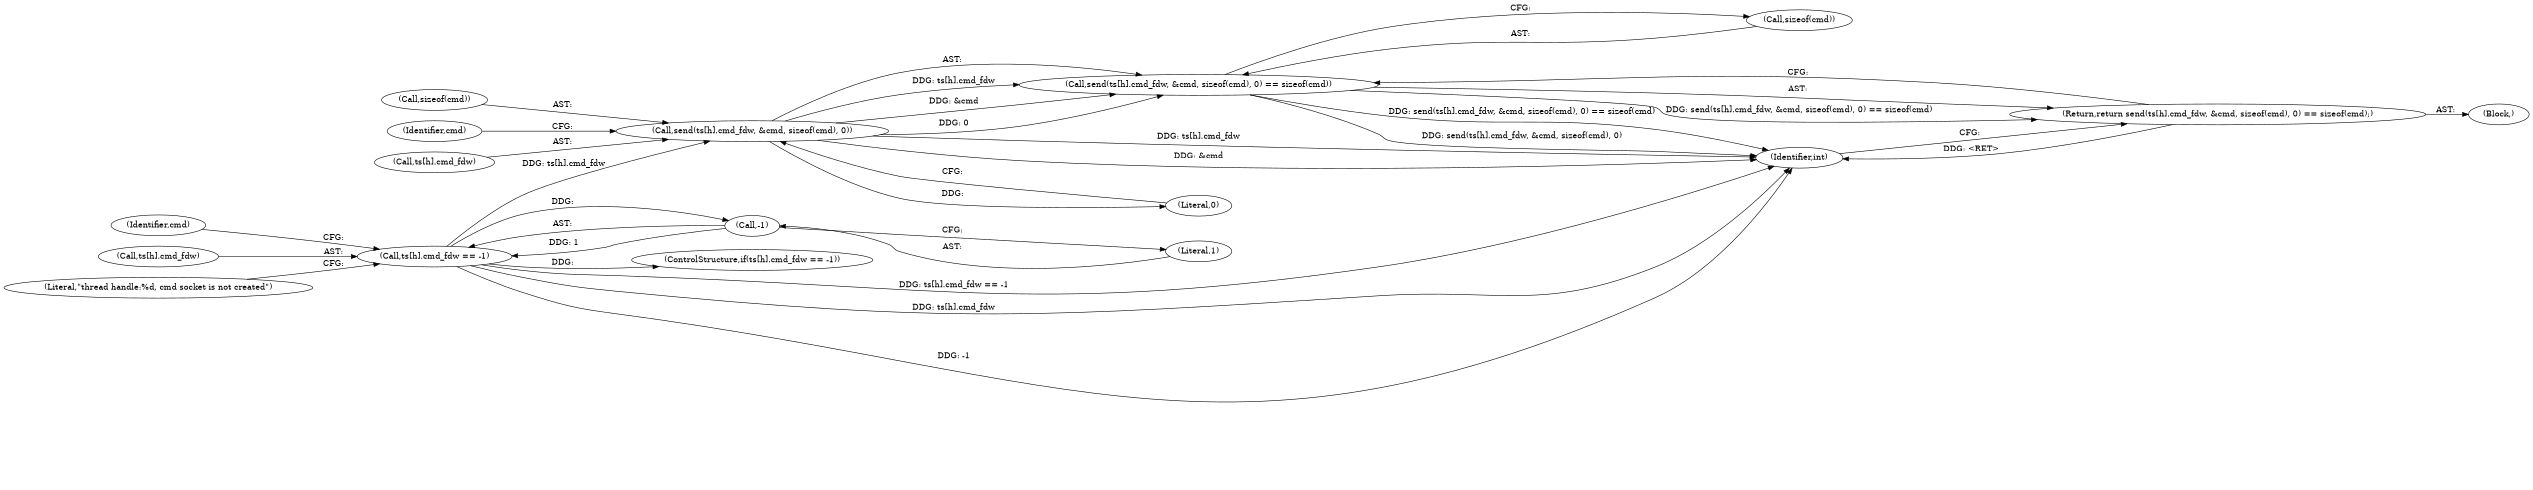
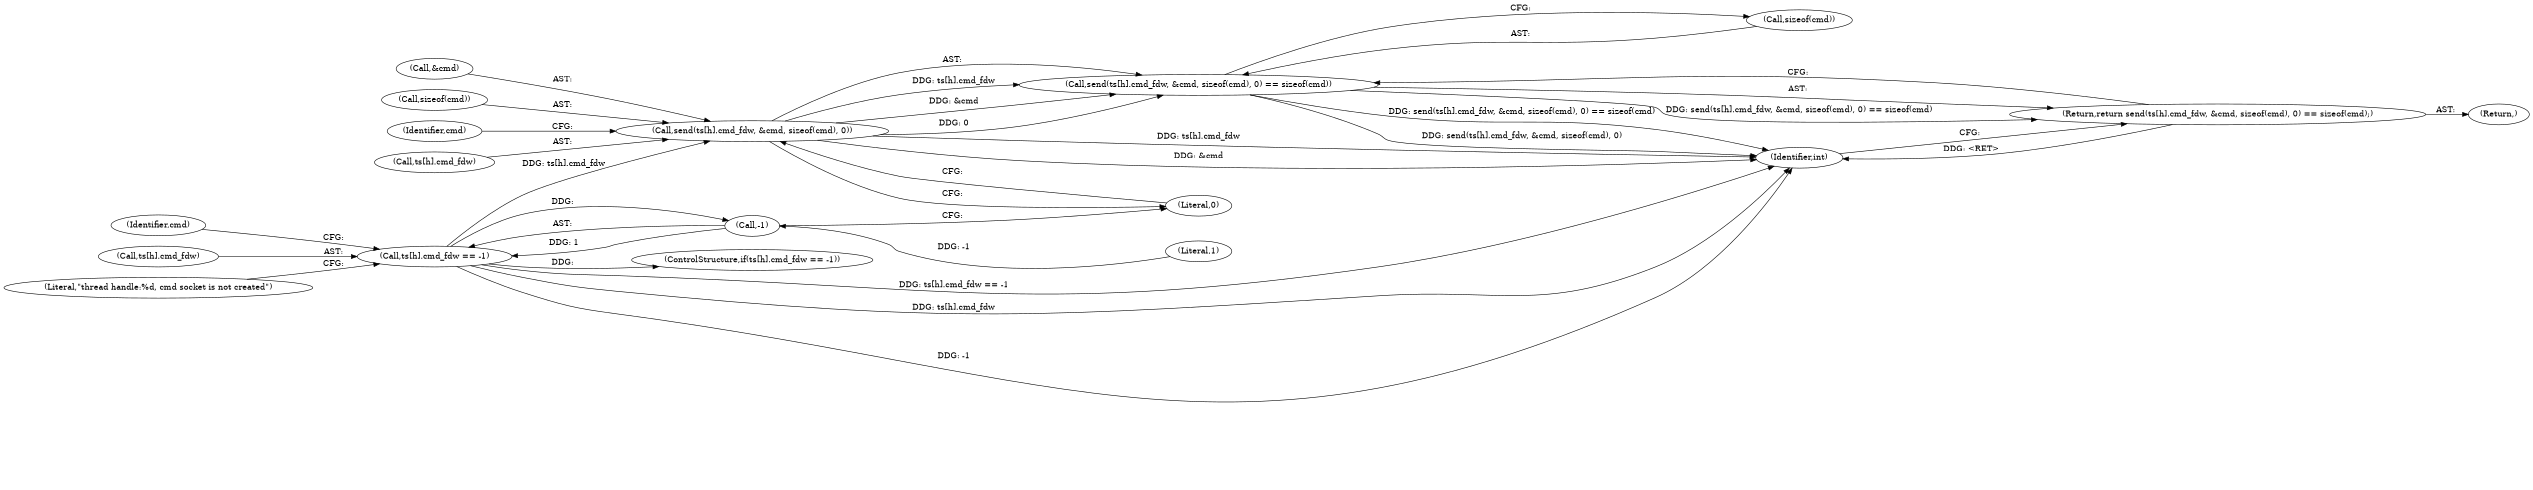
node "(Call,&cmd)": added
node "(Block,)": label "(Block,)" -> "(Return,)"
edge "(Call,send(ts[h].cmd_fdw, &cmd, sizeof(cmd), 0))" -> "(Literal,0)": label "DDG: " -> "CFG: "
edge "(Call,-1)" -> "(Literal,1)": now "(Call,-1)" -> "(Literal,0)"
edge "(Literal,1)" -> "(Call,-1)": label "AST: " -> "DDG: -1"
